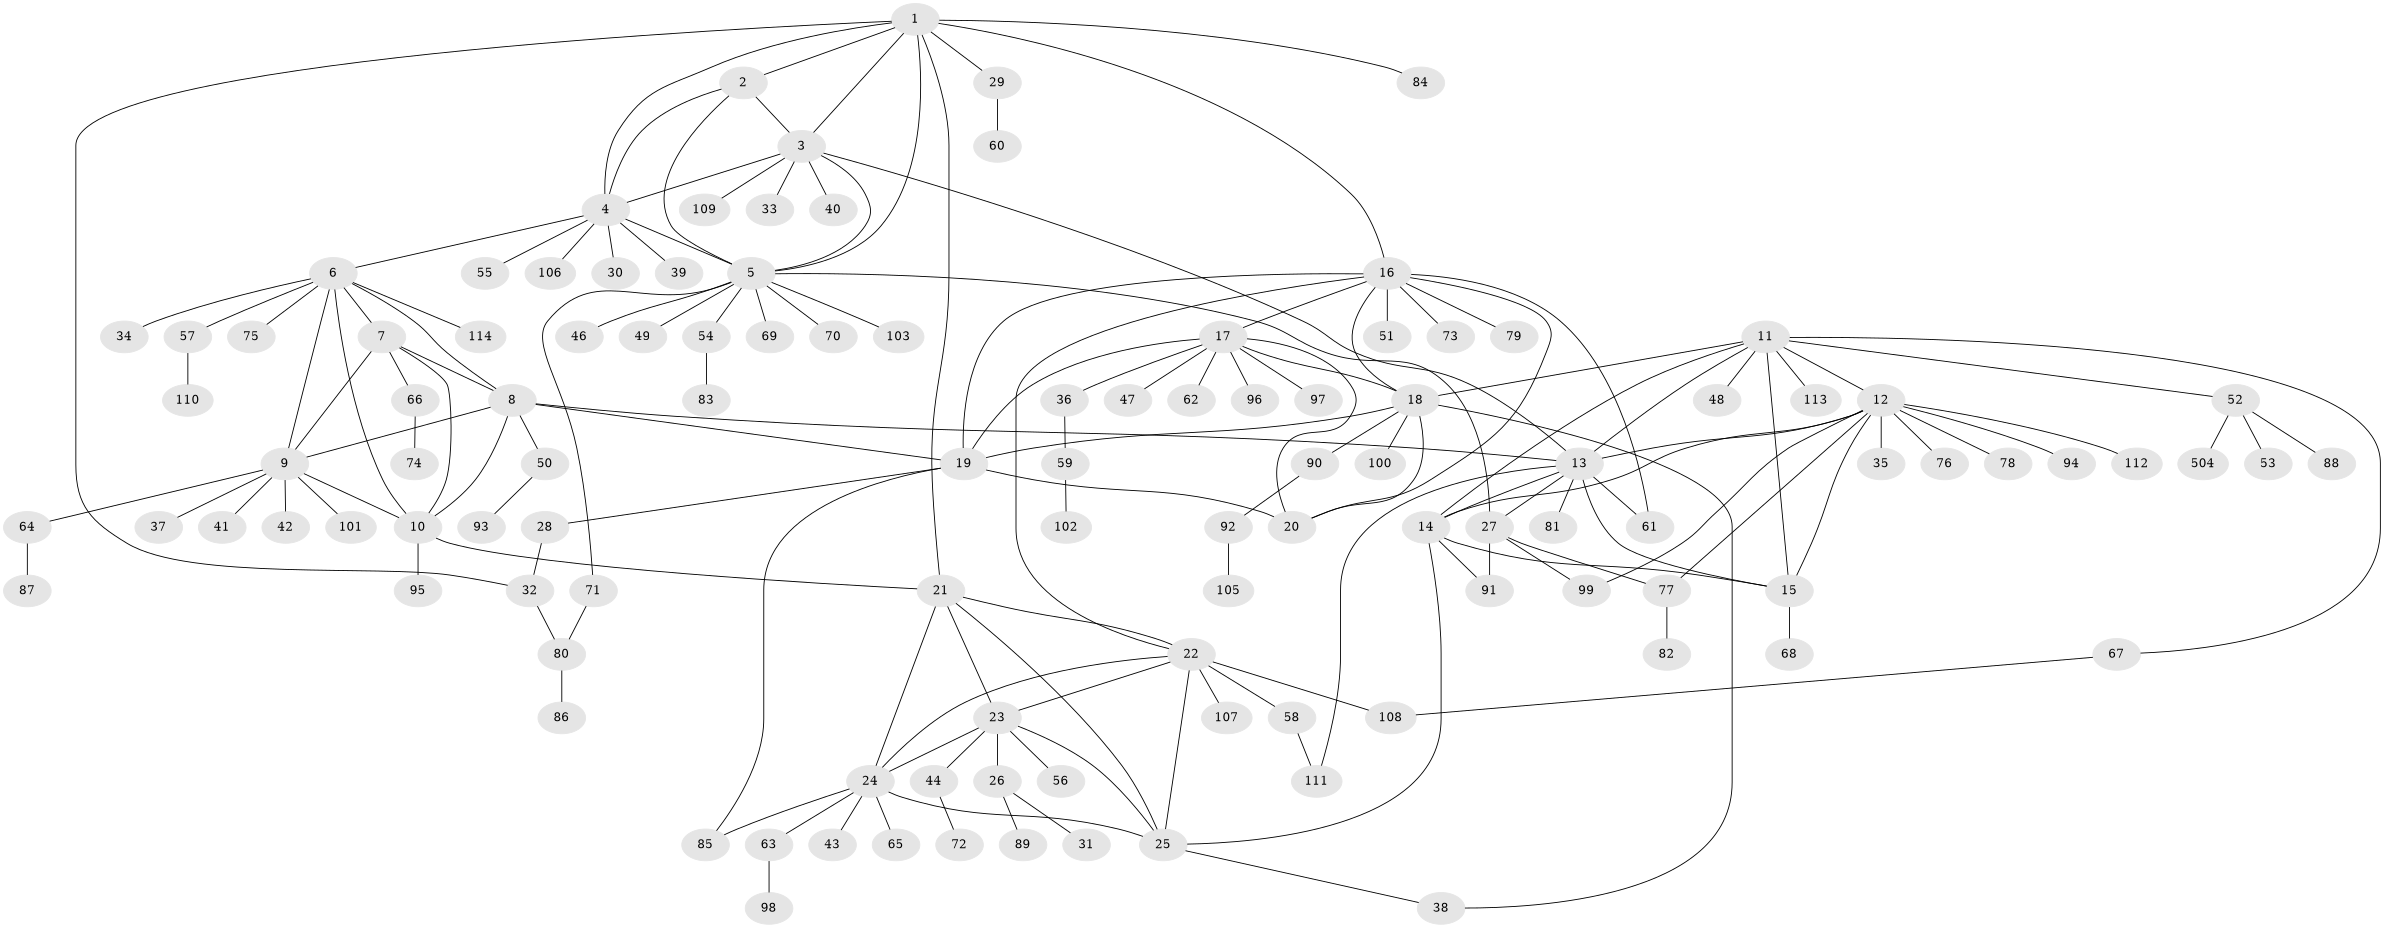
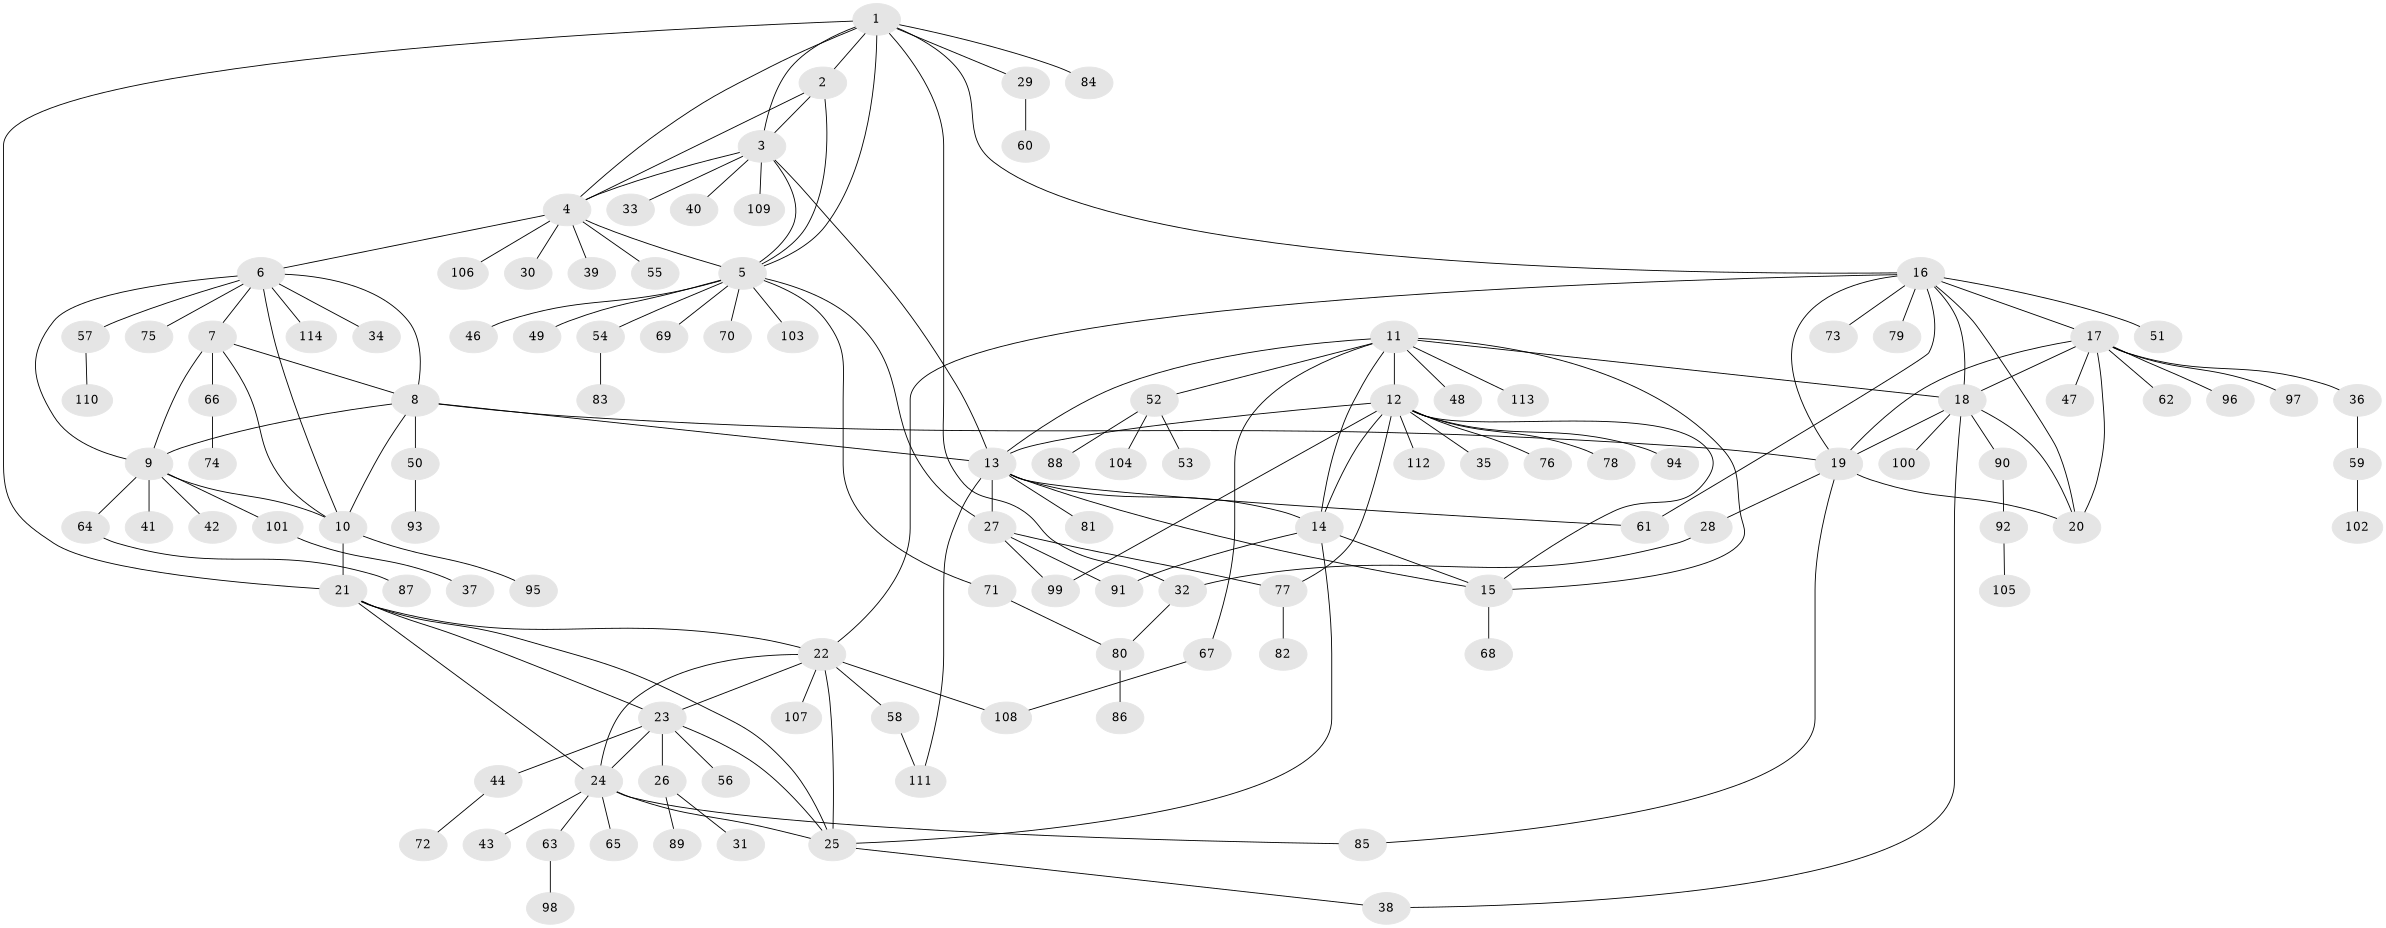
node "504": label "504" -> "104"
edge "9" -- "37": now "101" -- "37"
